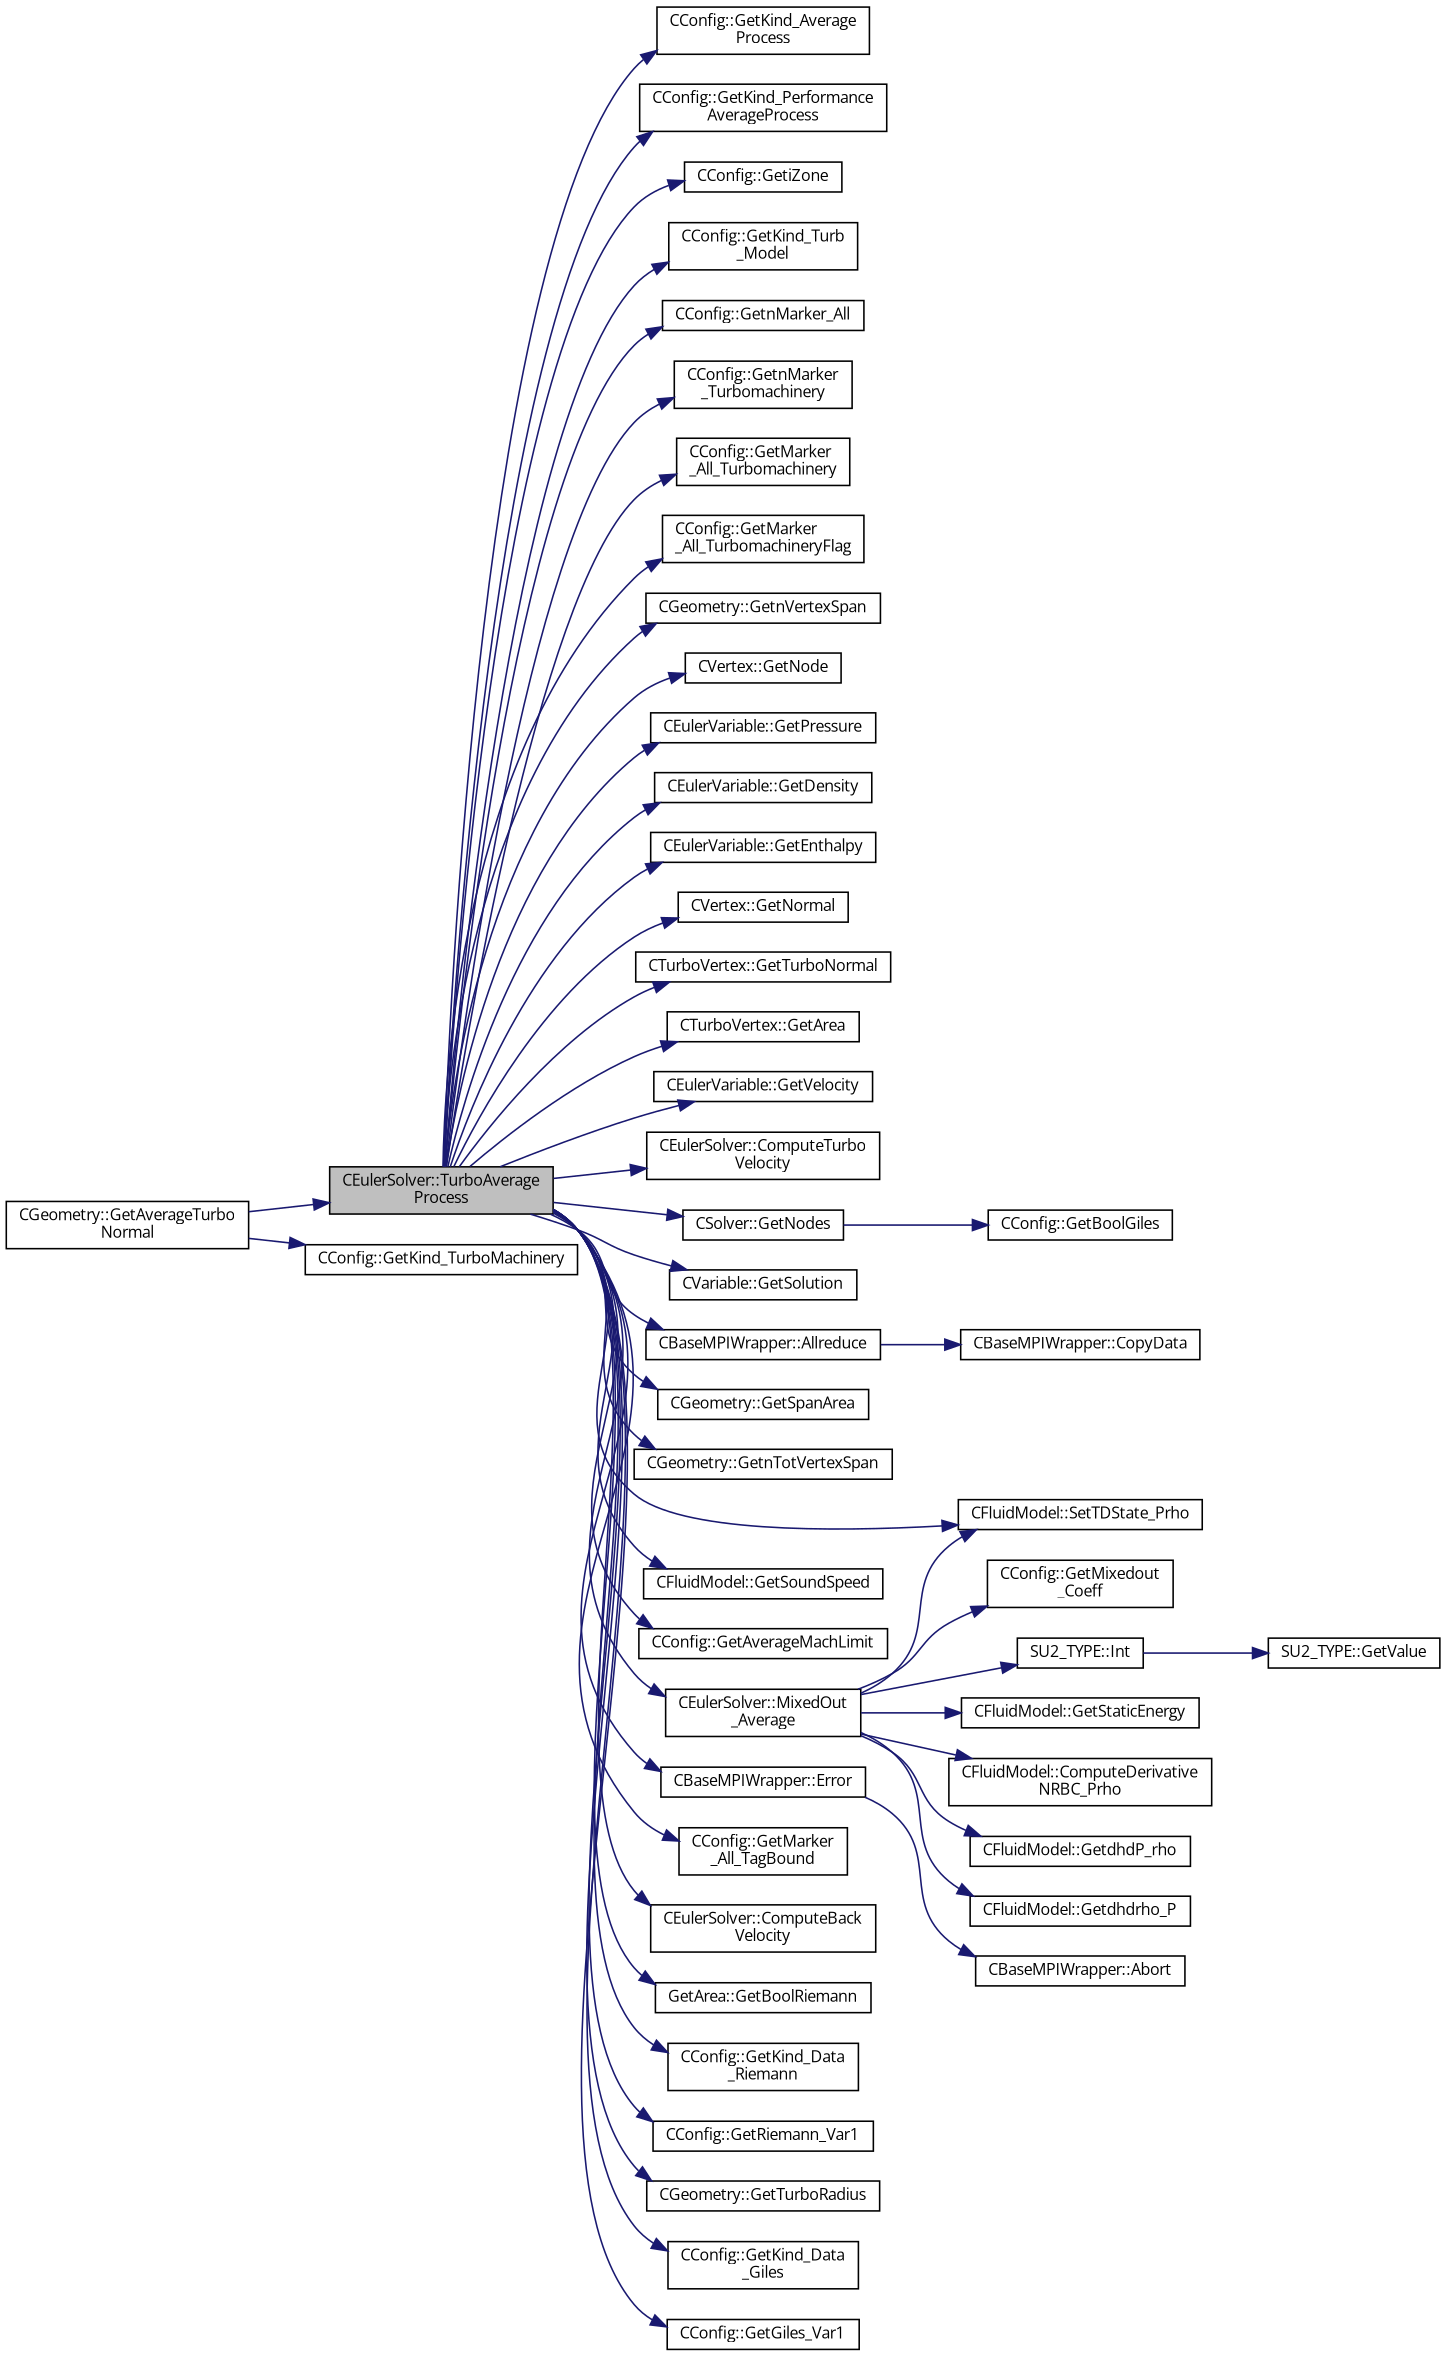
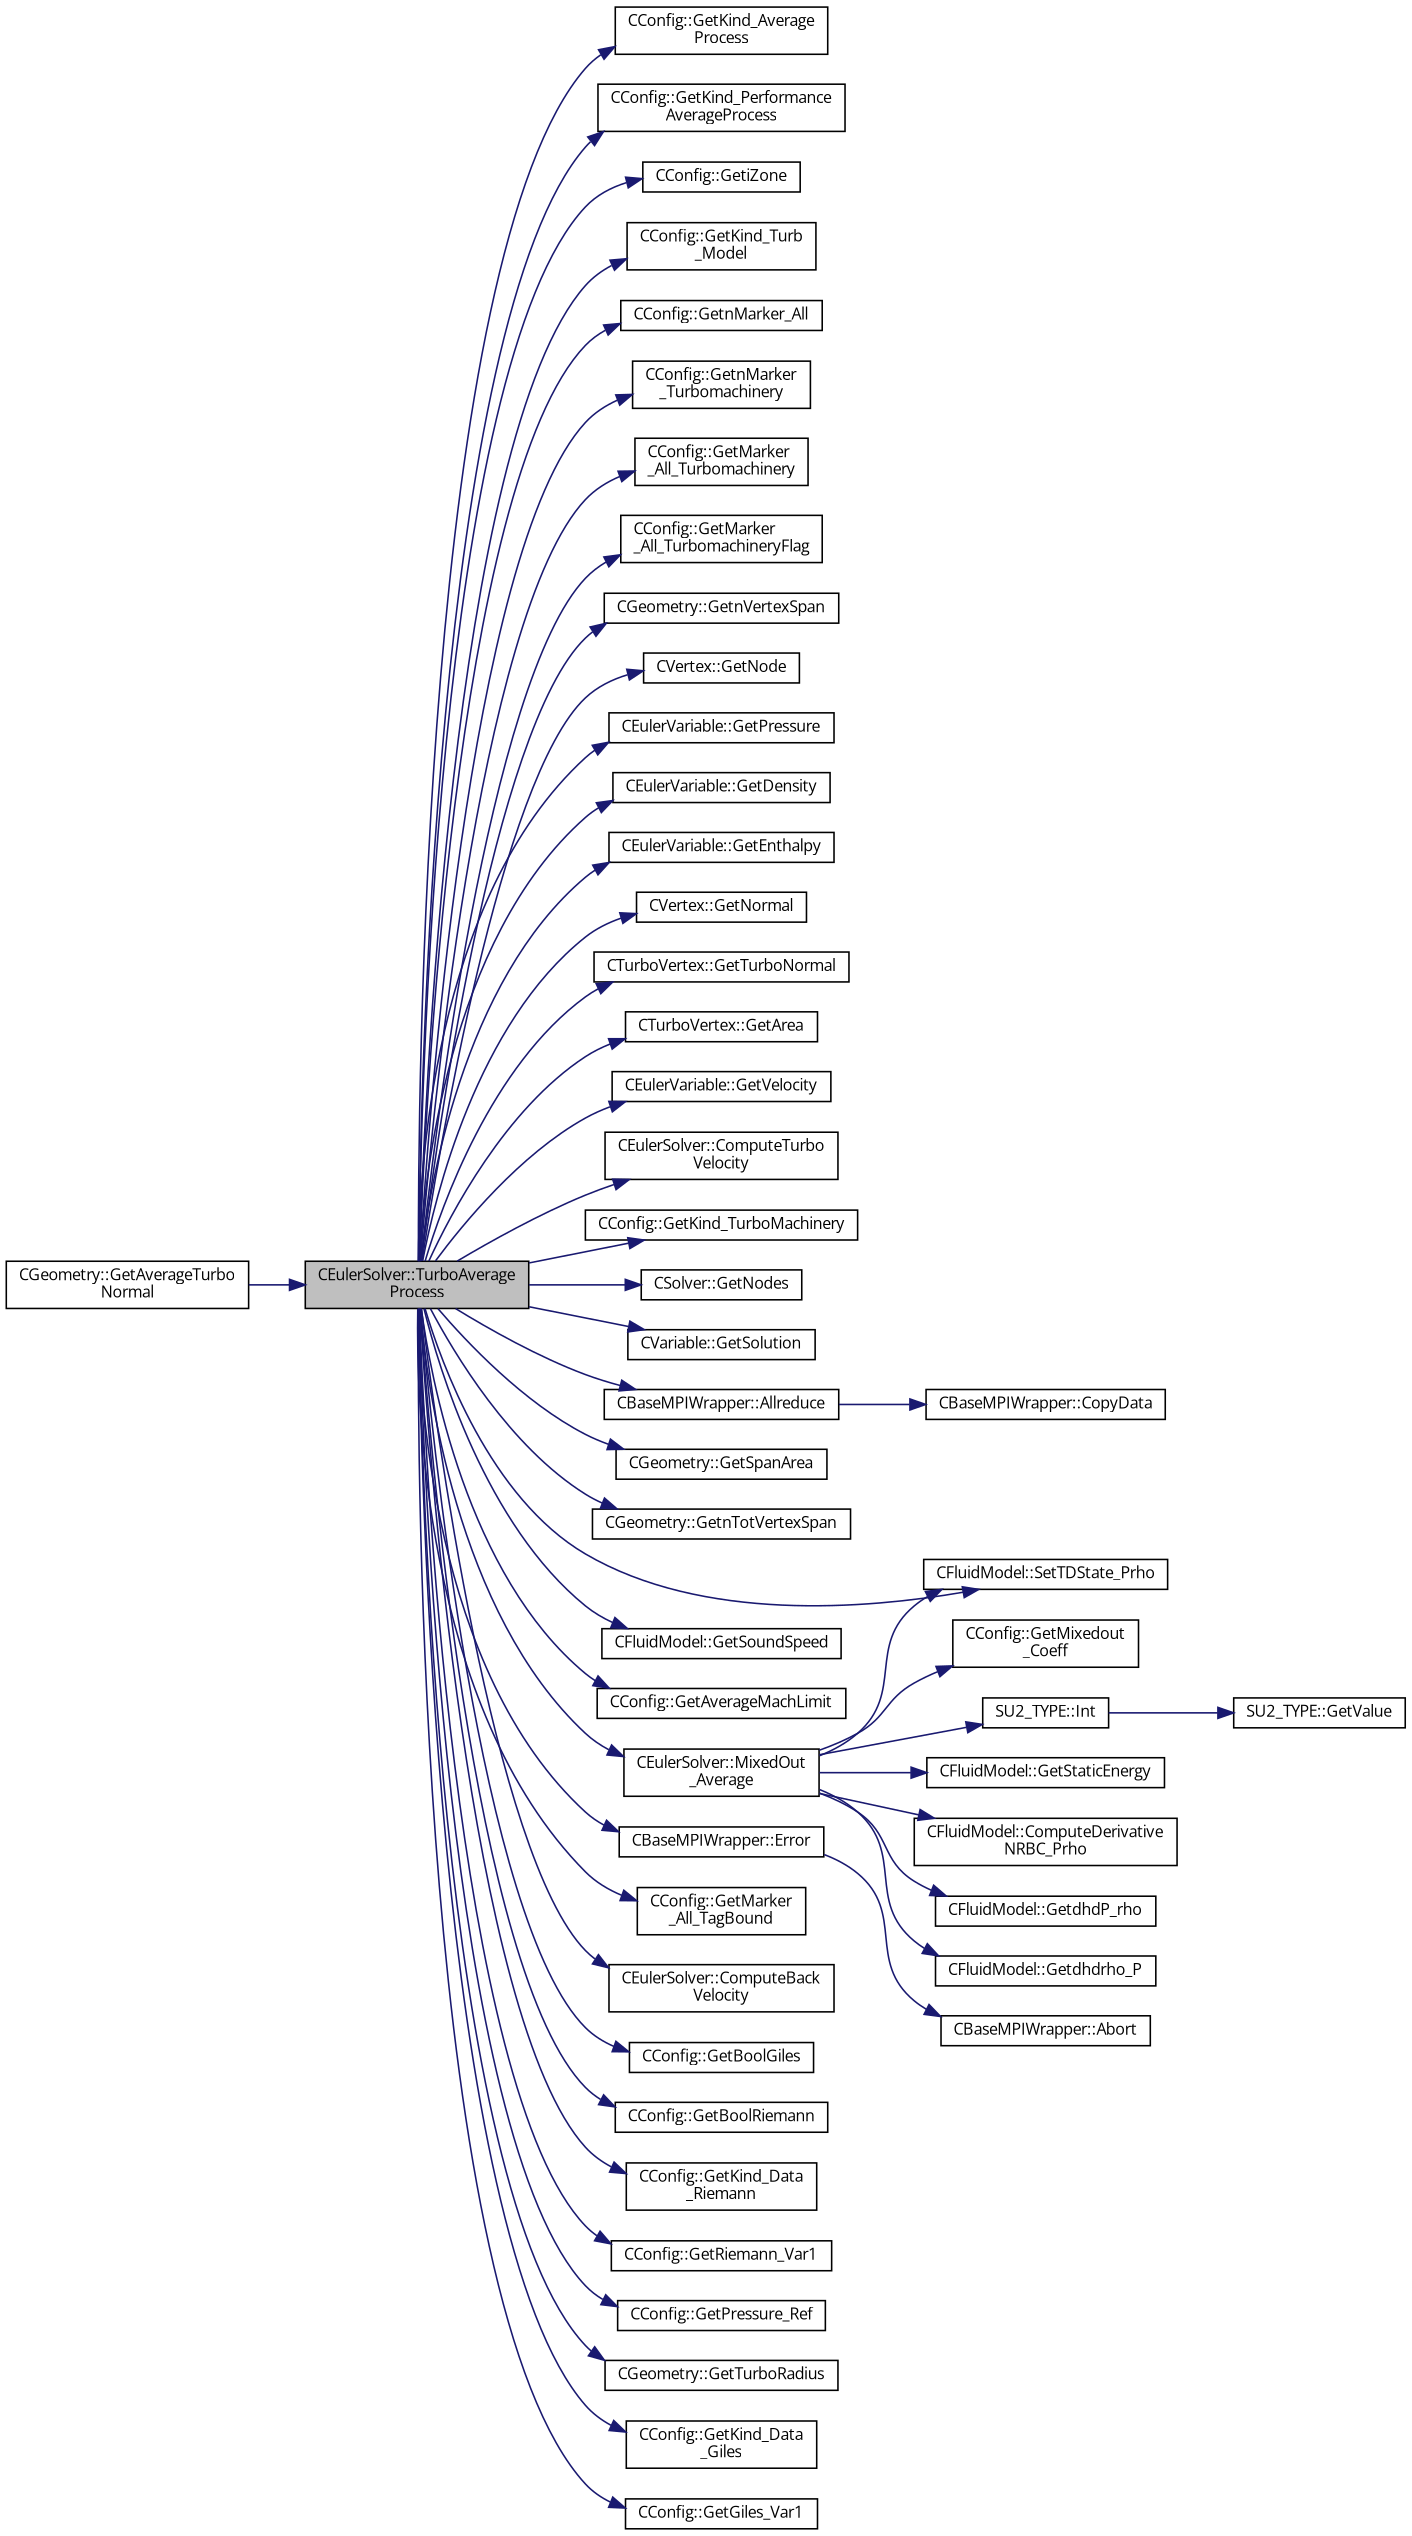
edge "CSolver::GetNodes" -> "CConfig::GetBoolGiles": now "CEulerSolver::TurboAverage Process" -> "CConfig::GetBoolGiles"
edge "CGeometry::GetAverageTurbo Normal" -> "CConfig::GetKind_TurboMachinery": now "CEulerSolver::TurboAverage Process" -> "CConfig::GetKind_TurboMachinery"
node "GetArea::GetBoolRiemann": label "GetArea::GetBoolRiemann" -> "CConfig::GetBoolRiemann"
node "CConfig::GetPressure_Ref": added
